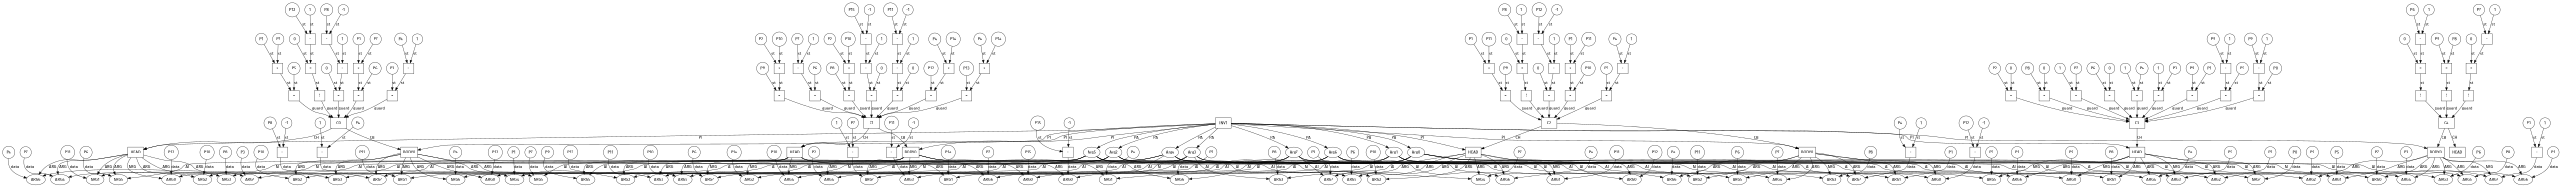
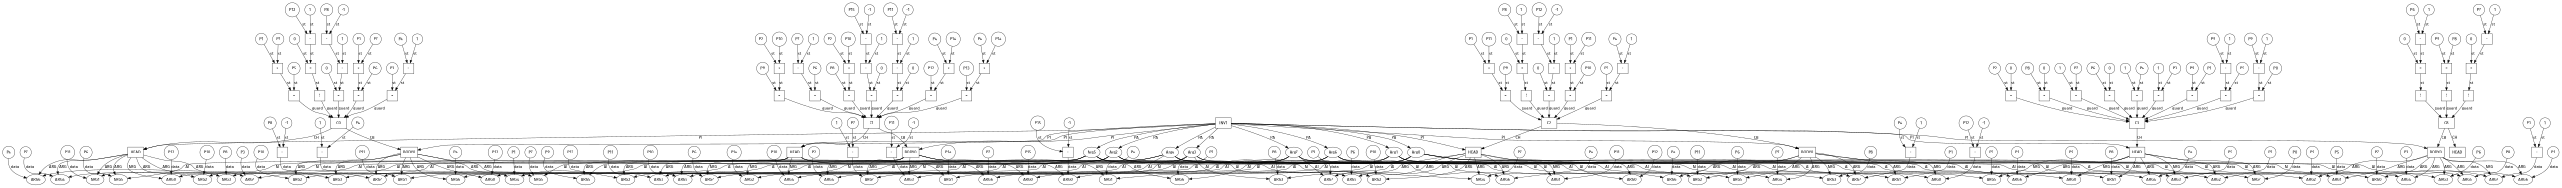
node "C4": label "C4" -> "C8"
